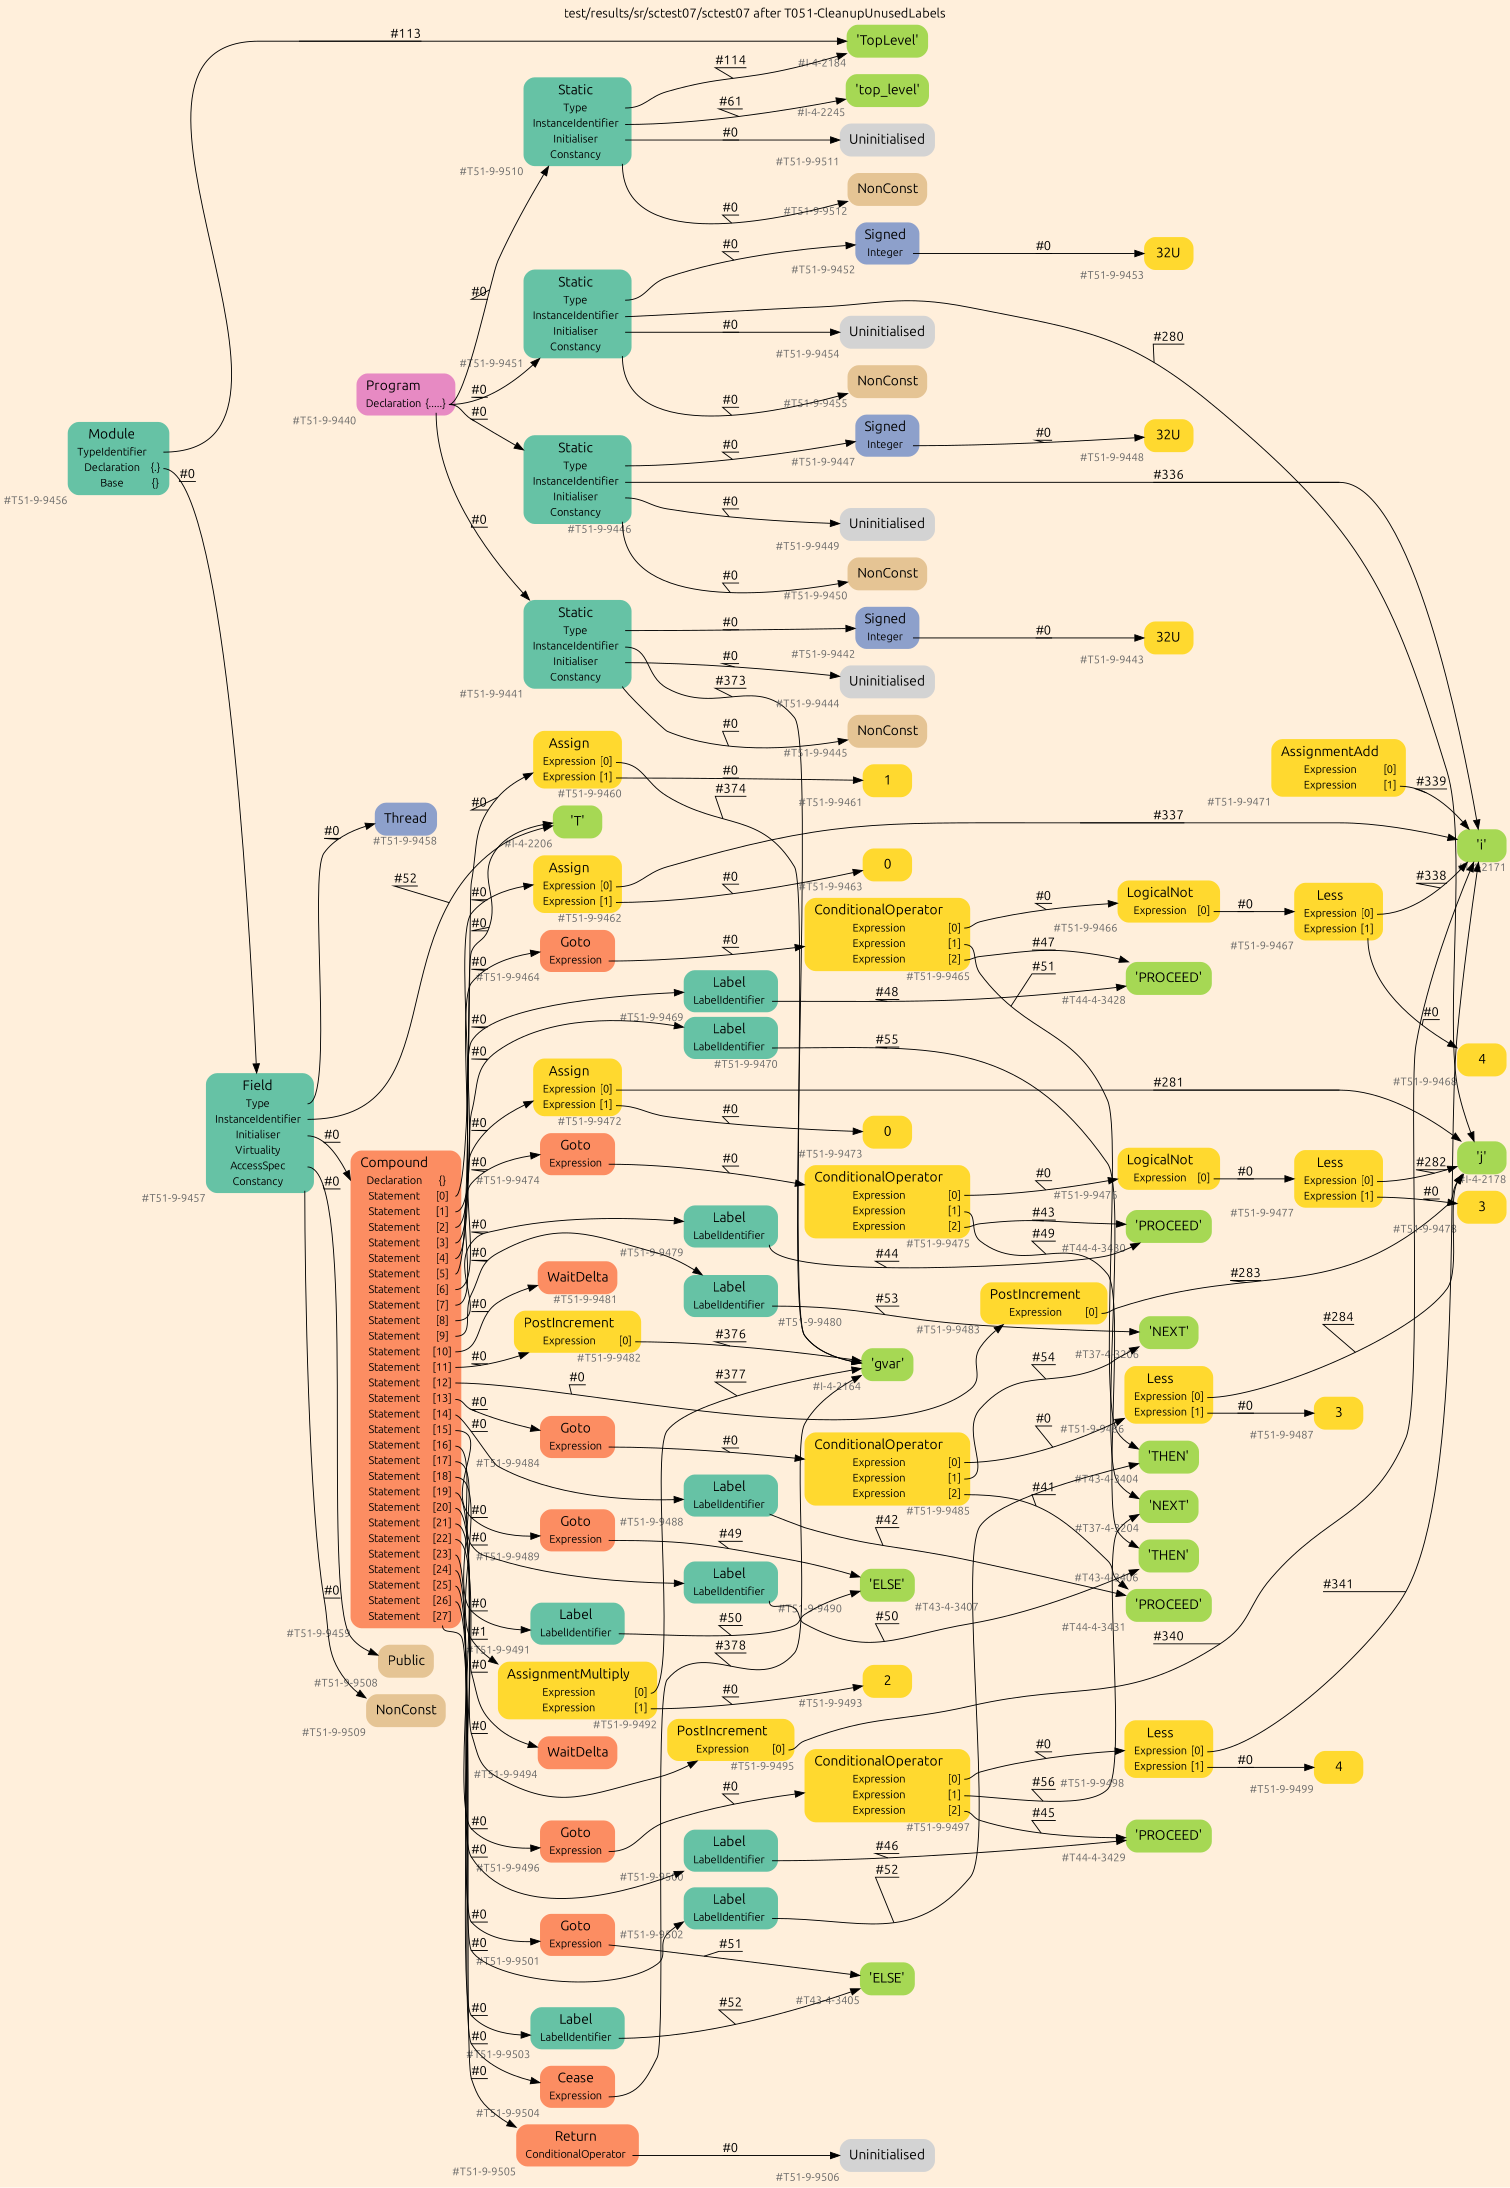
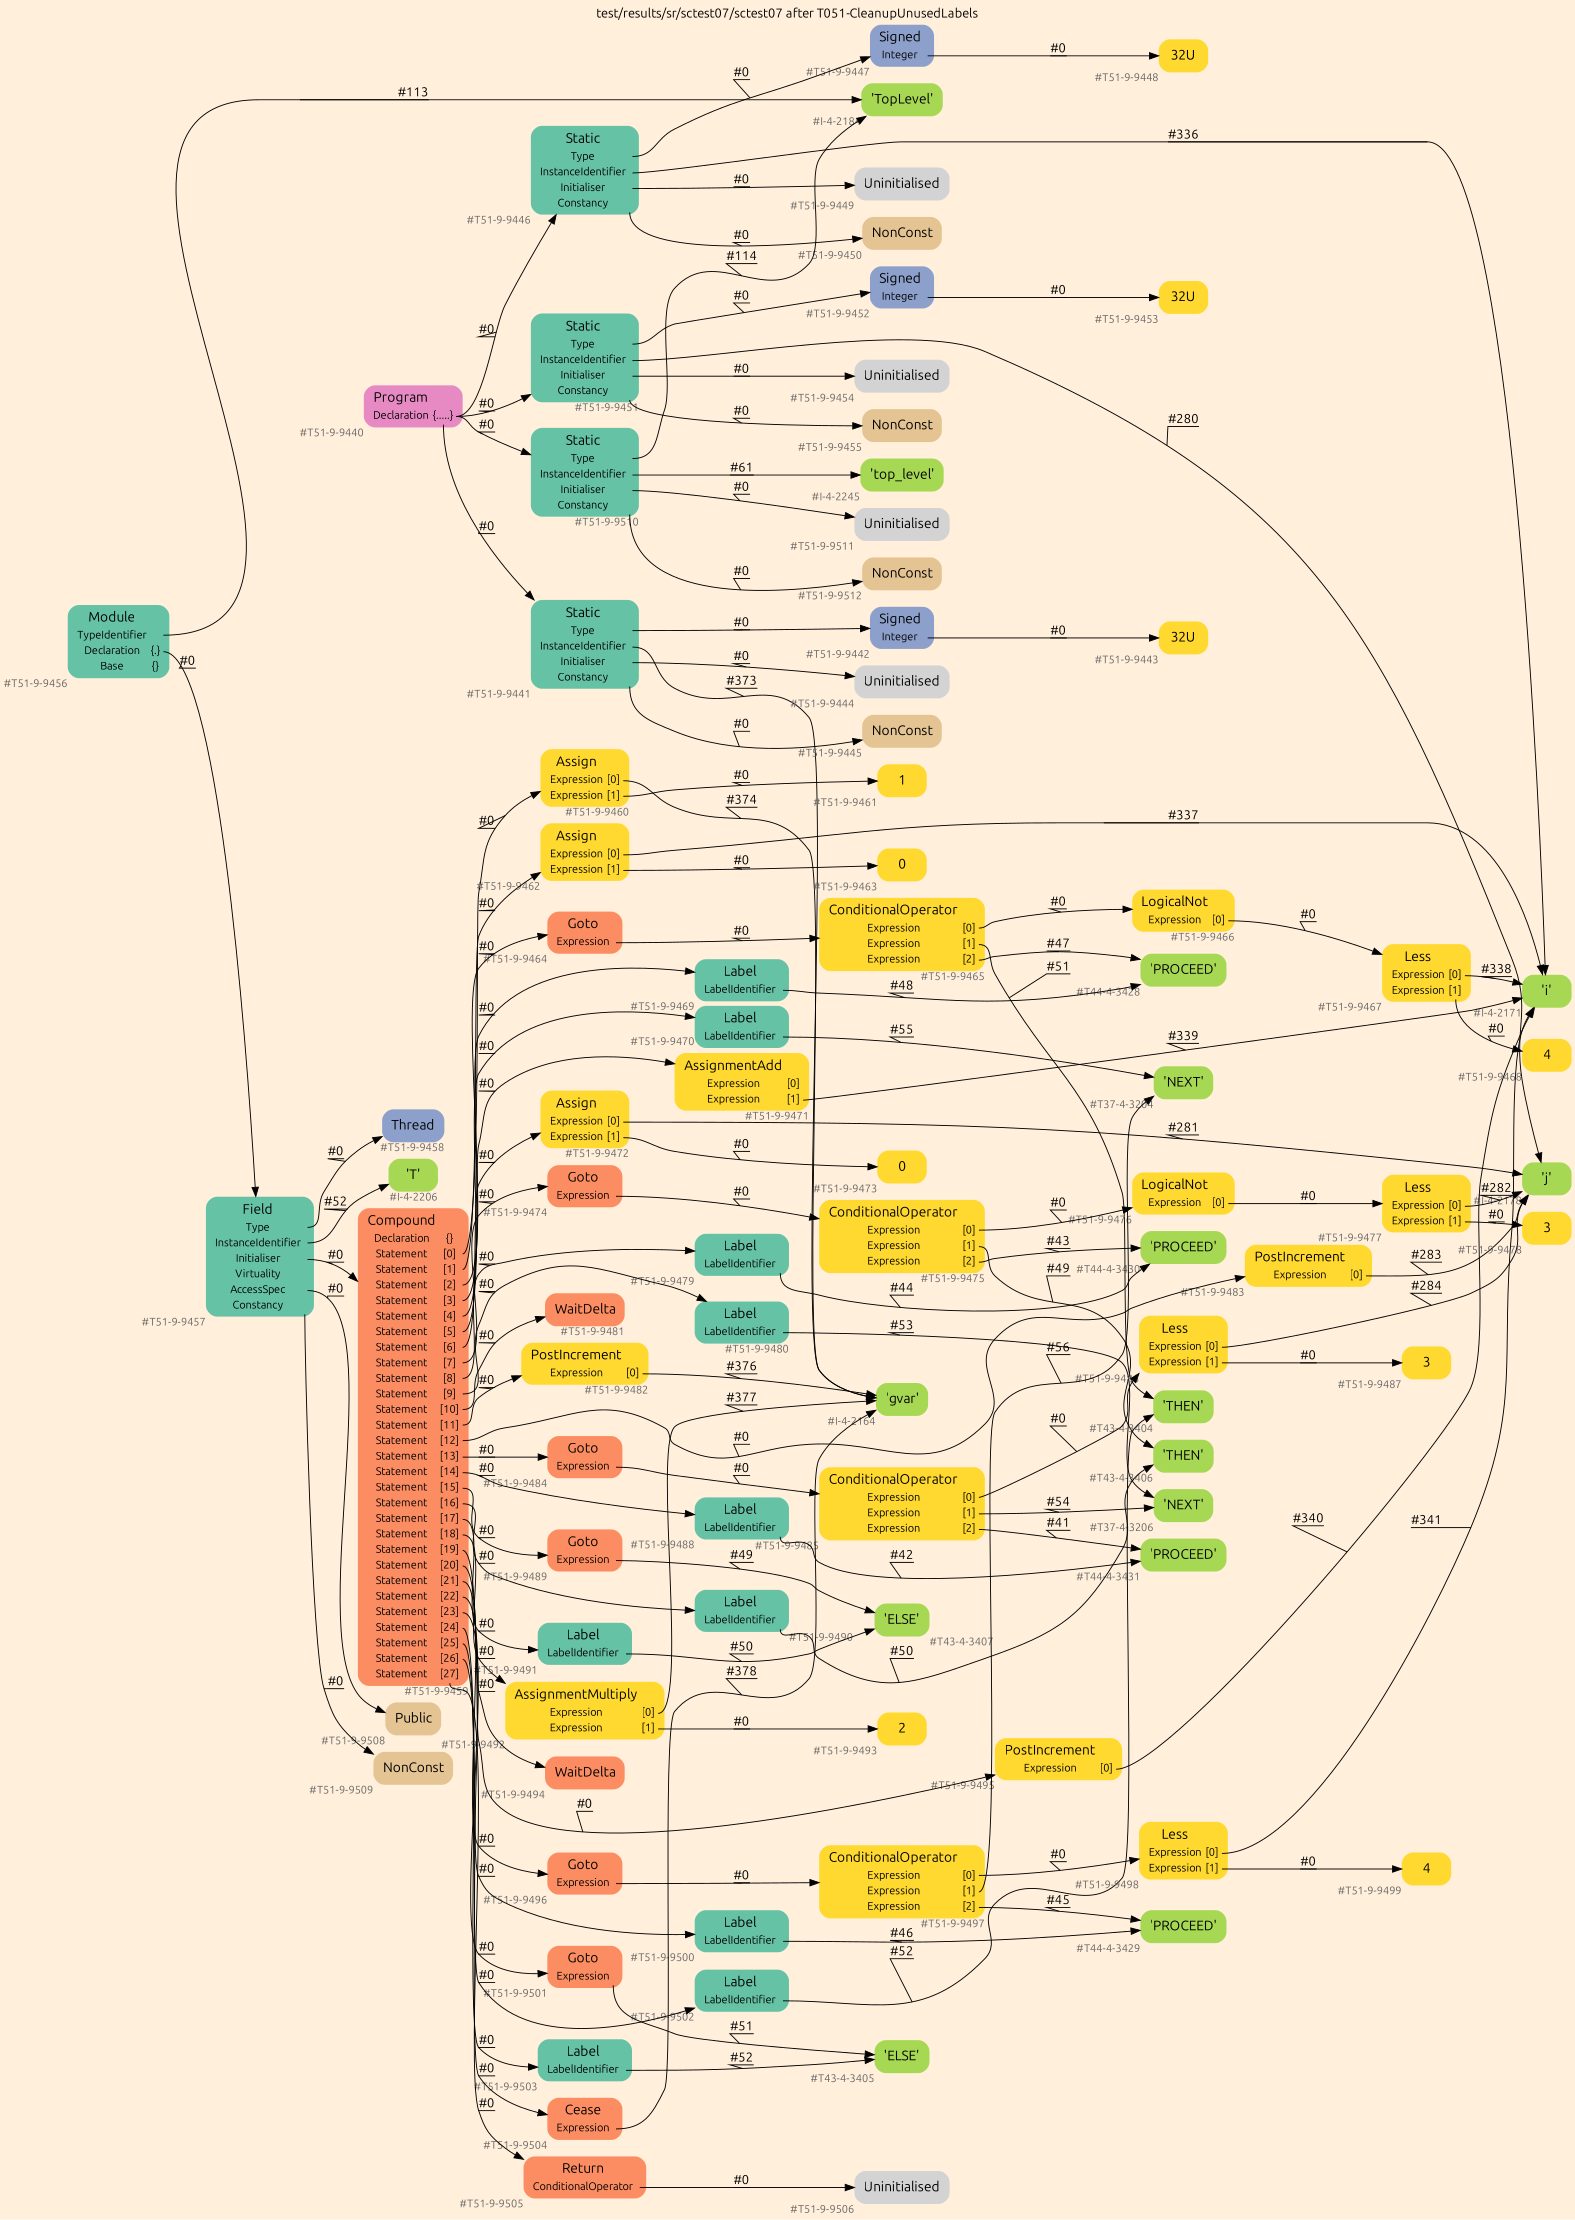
edge "Compound" -> "'T'": now "Compound" -> "AssignmentAdd"
edge "Compound" -> "AssignmentMultiply": label "#1" -> "#0"
